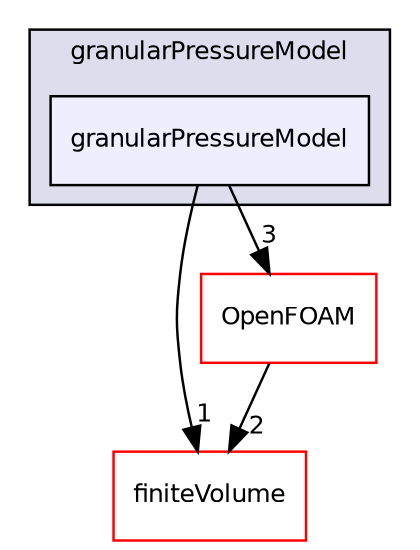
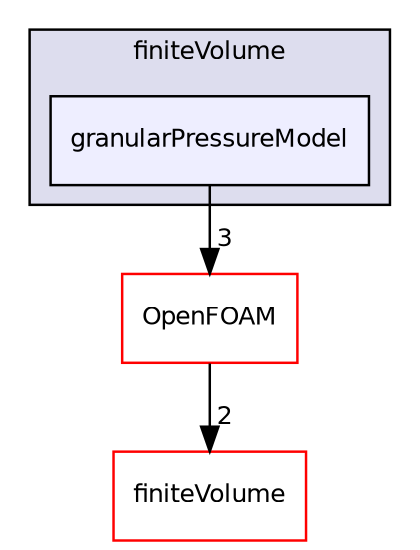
cluster "granularPressureModel": label "granularPressureModel" -> "finiteVolume"
edge "granularPressureModel" -> "finiteVolume": removed
